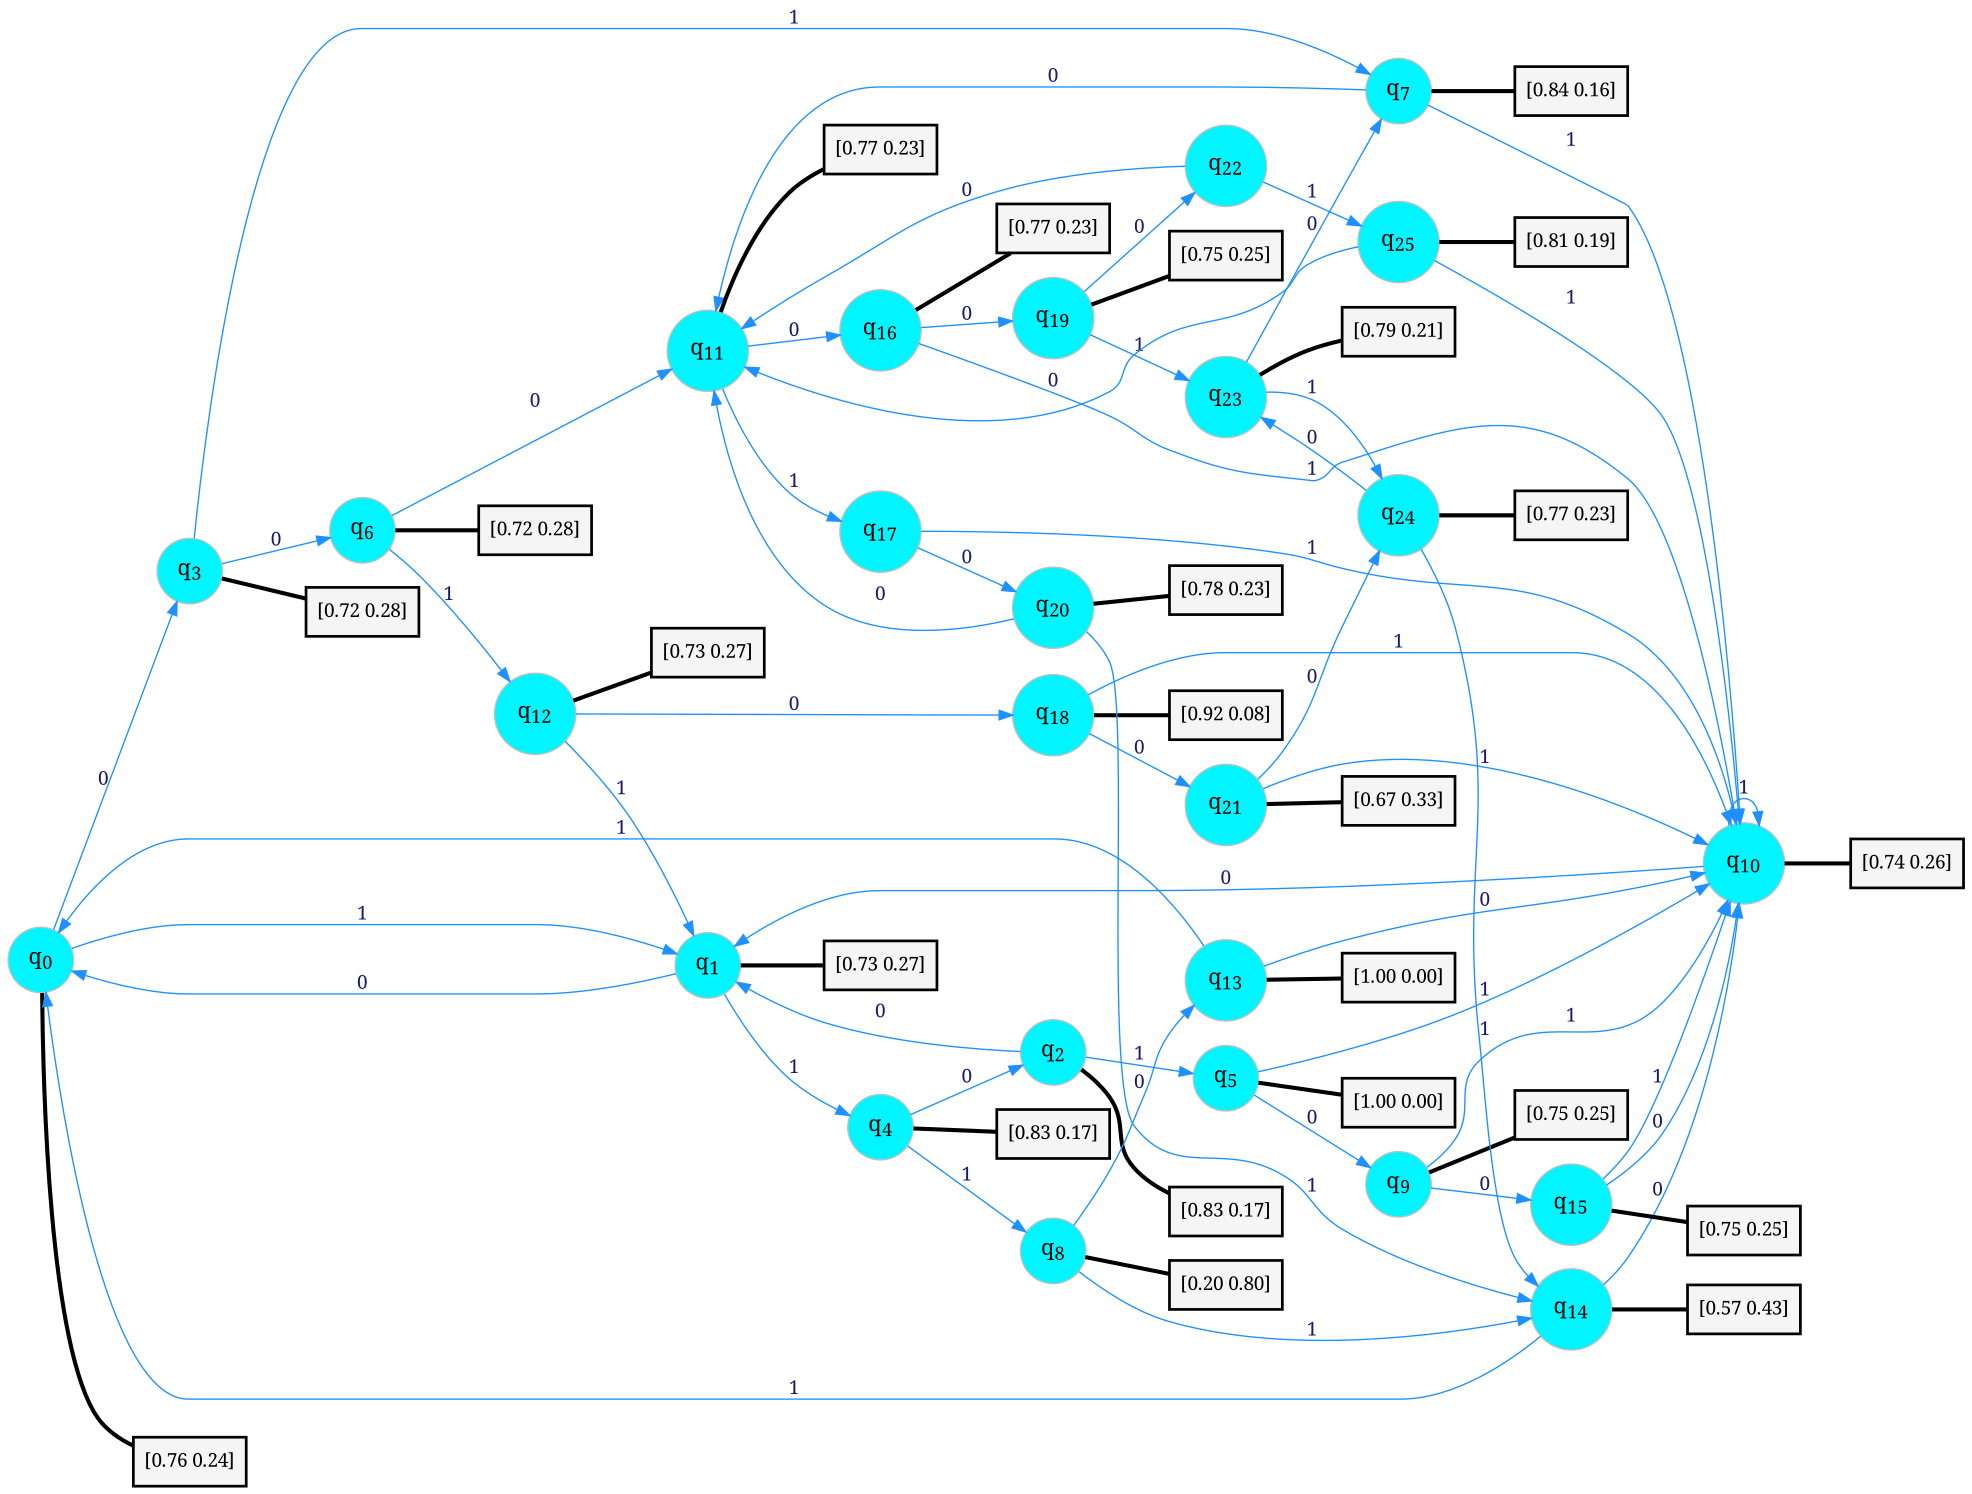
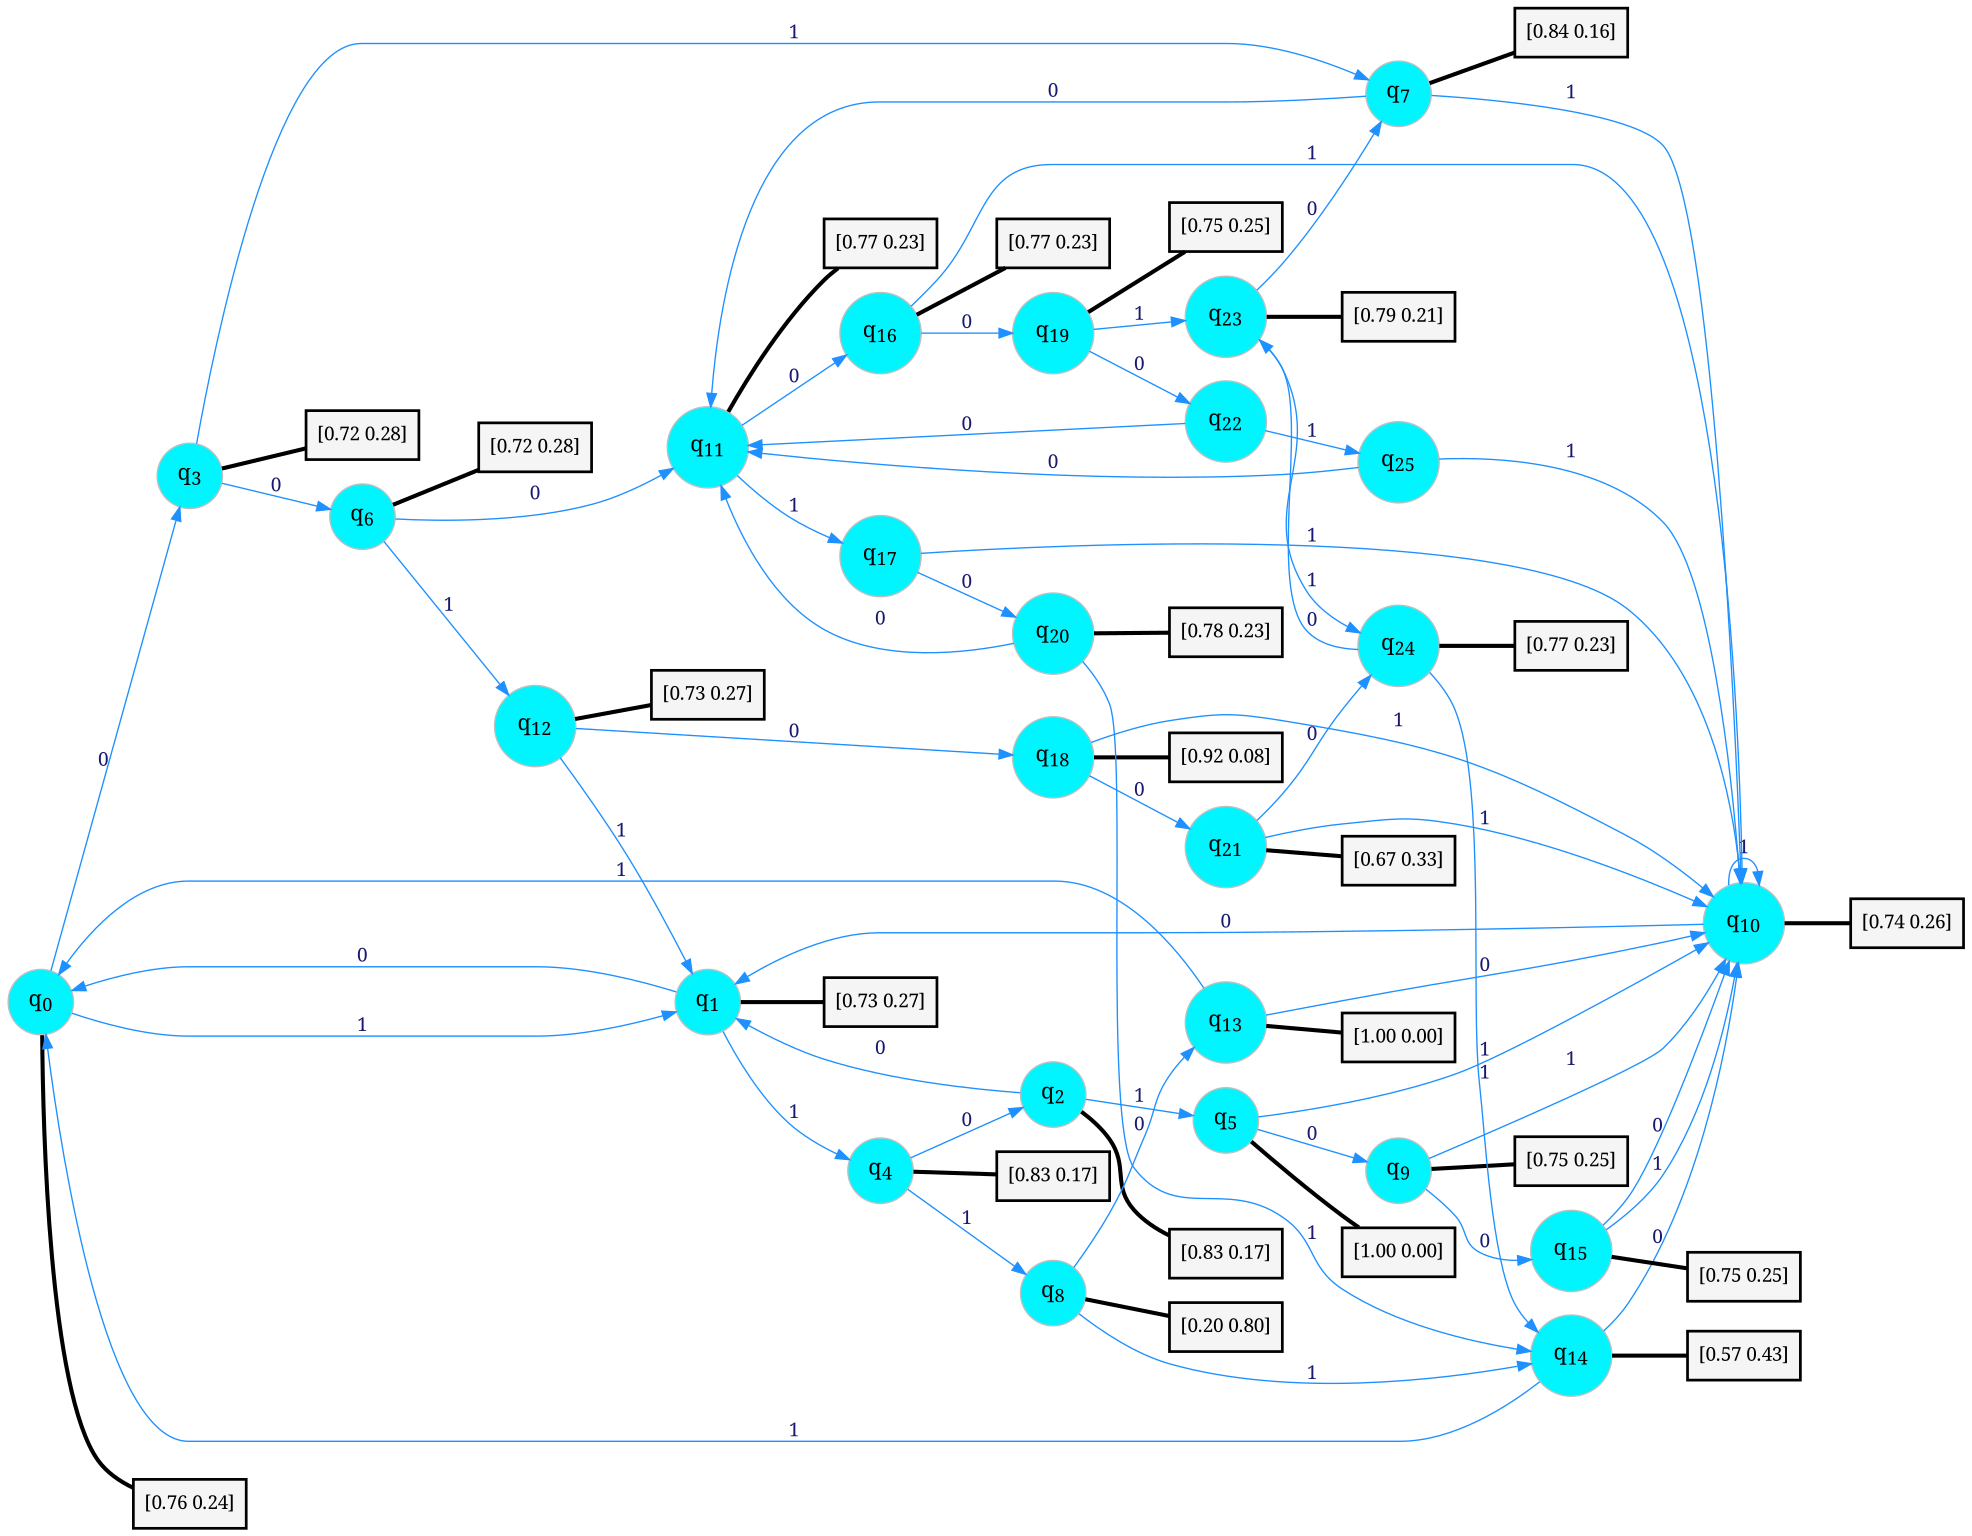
node "[0.81 0.19]": removed
